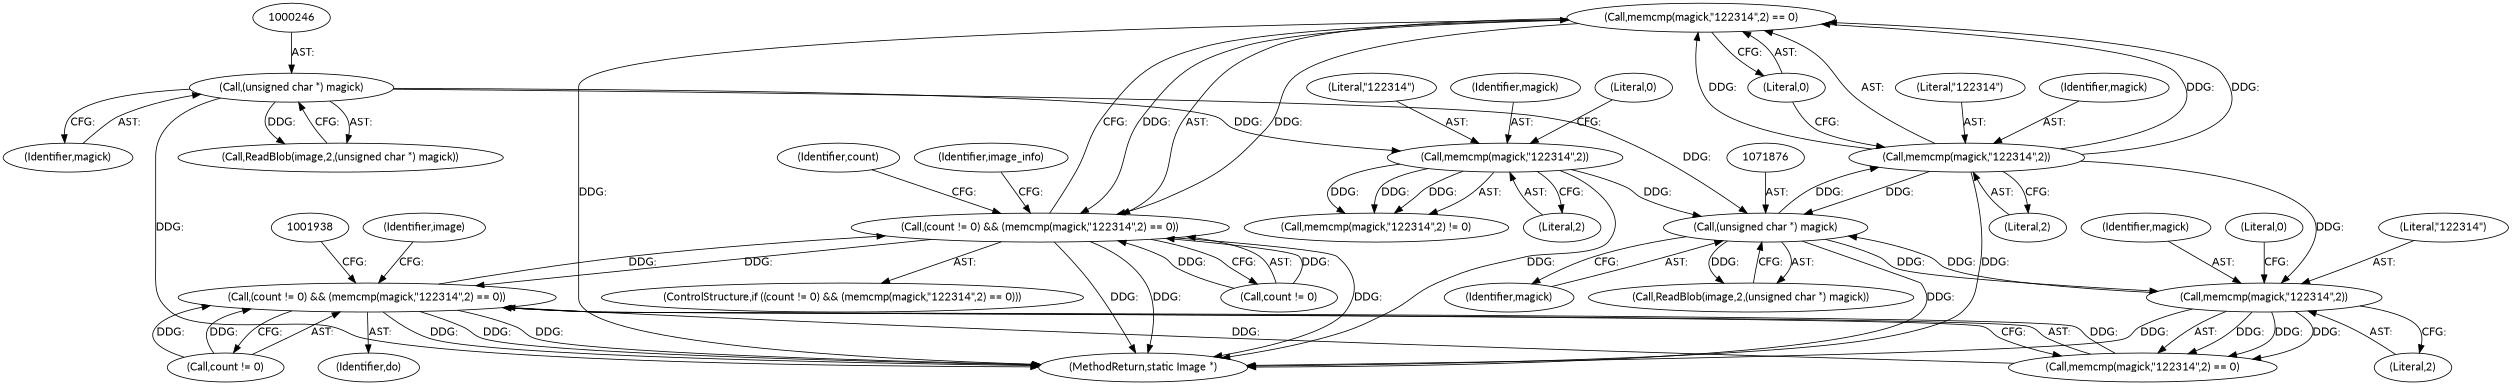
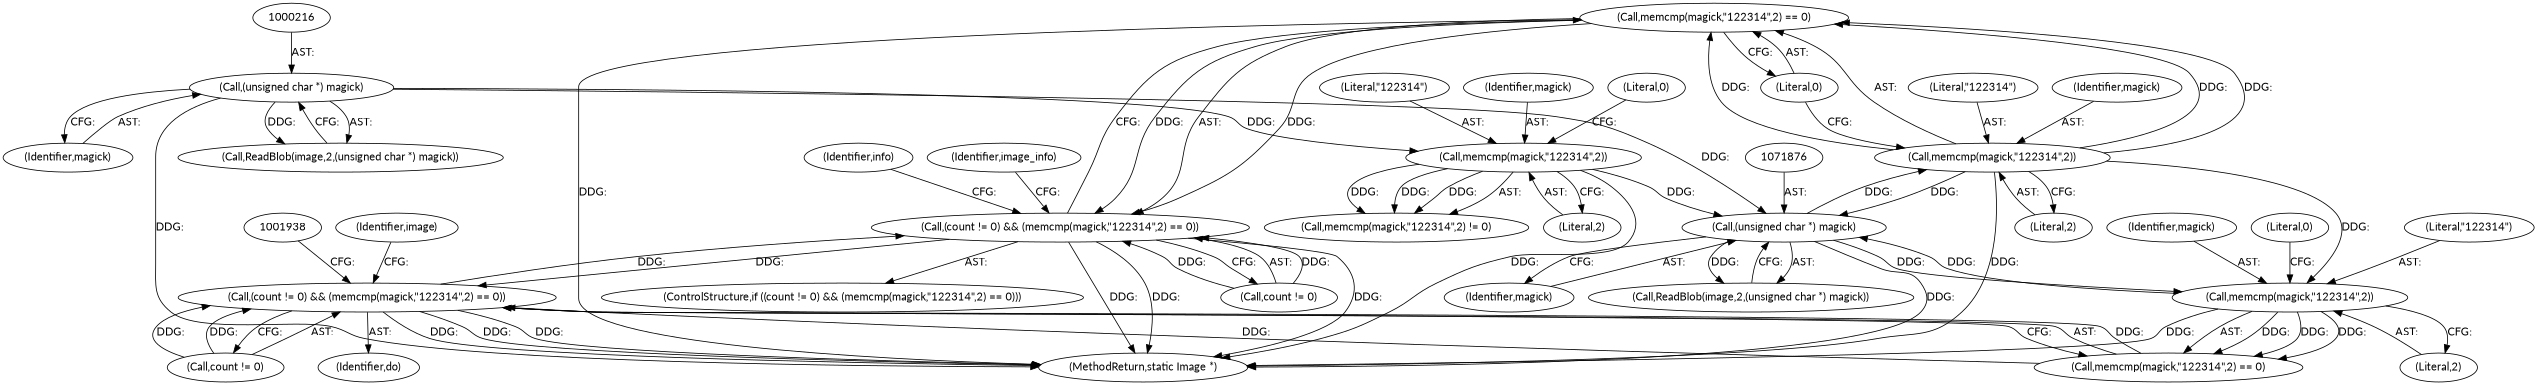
node "1000246": label "1000246" -> "1000216"
node "(Identifier,count)": label "(Identifier,count)" -> "(Identifier,info)"
